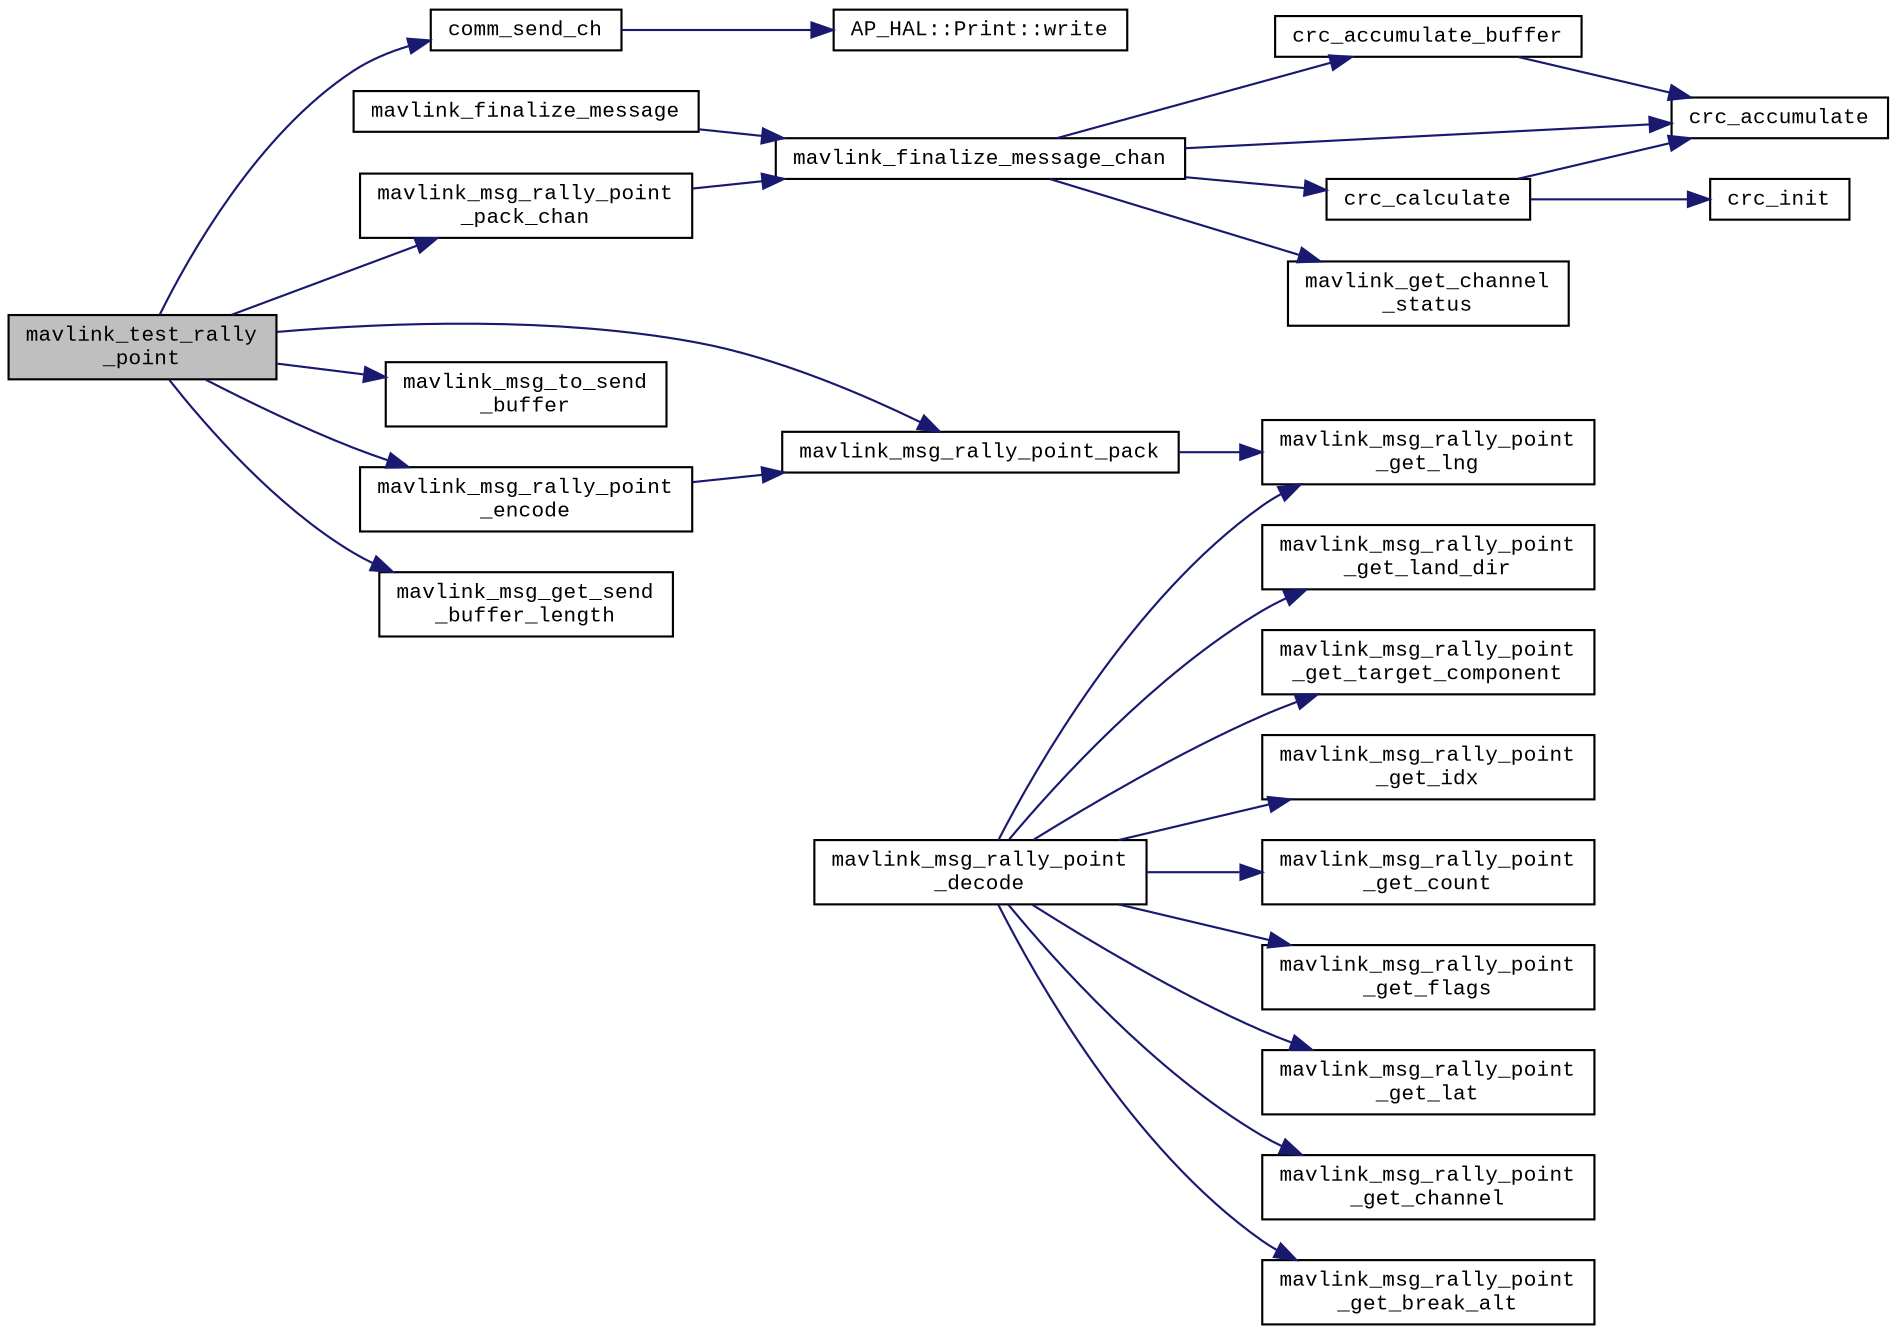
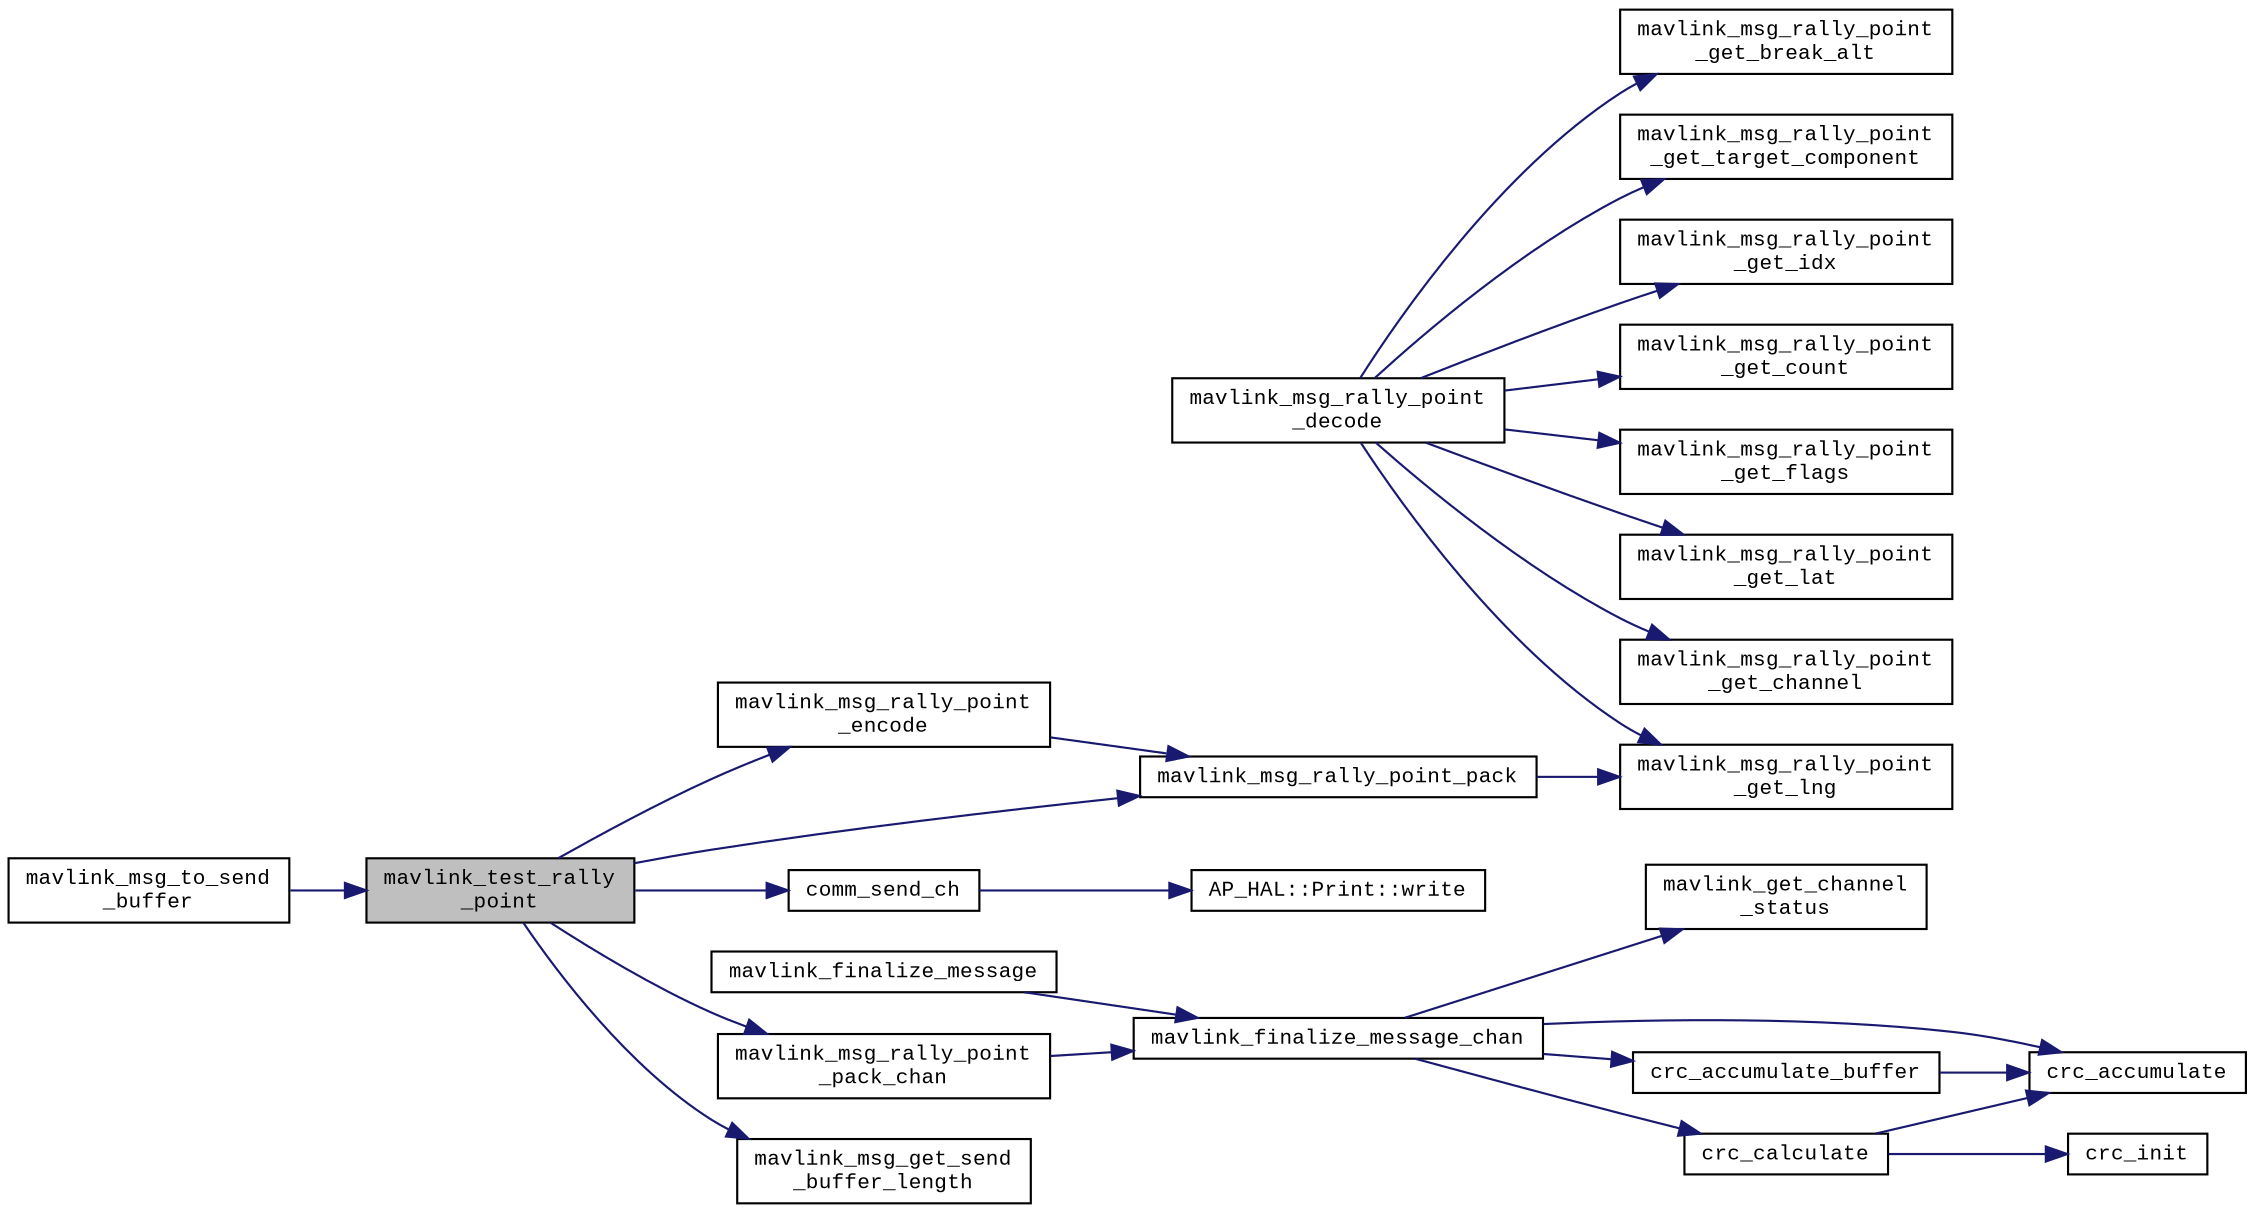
edge "mavlink_test_rally _point" -> "mavlink_msg_to_send _buffer": reversed
node "mavlink_msg_rally_point _get_land_dir": removed
